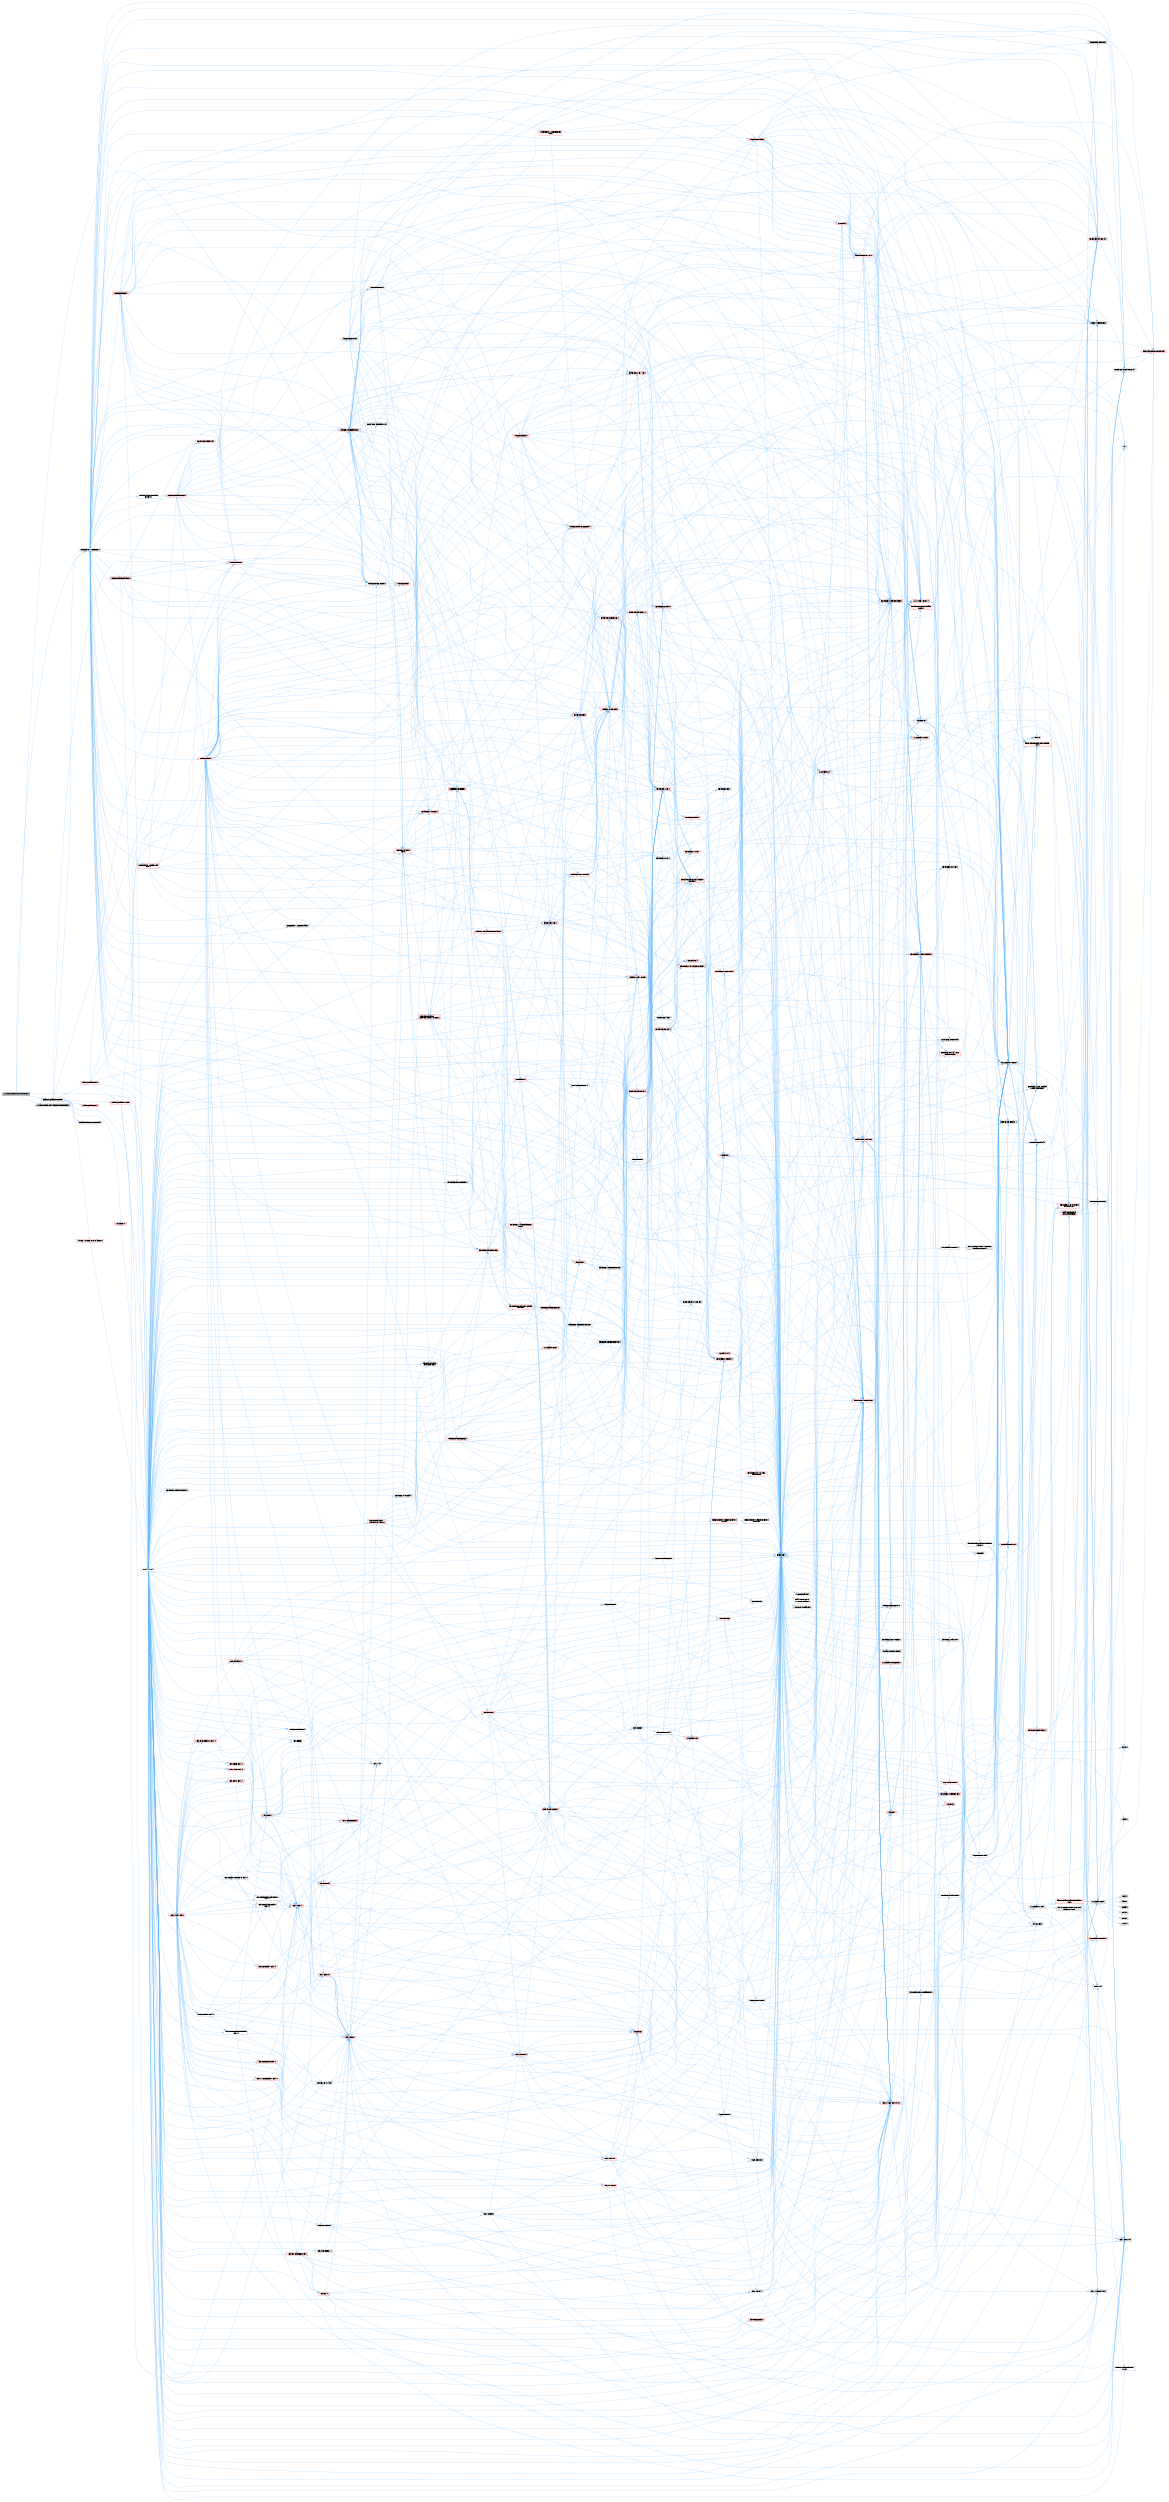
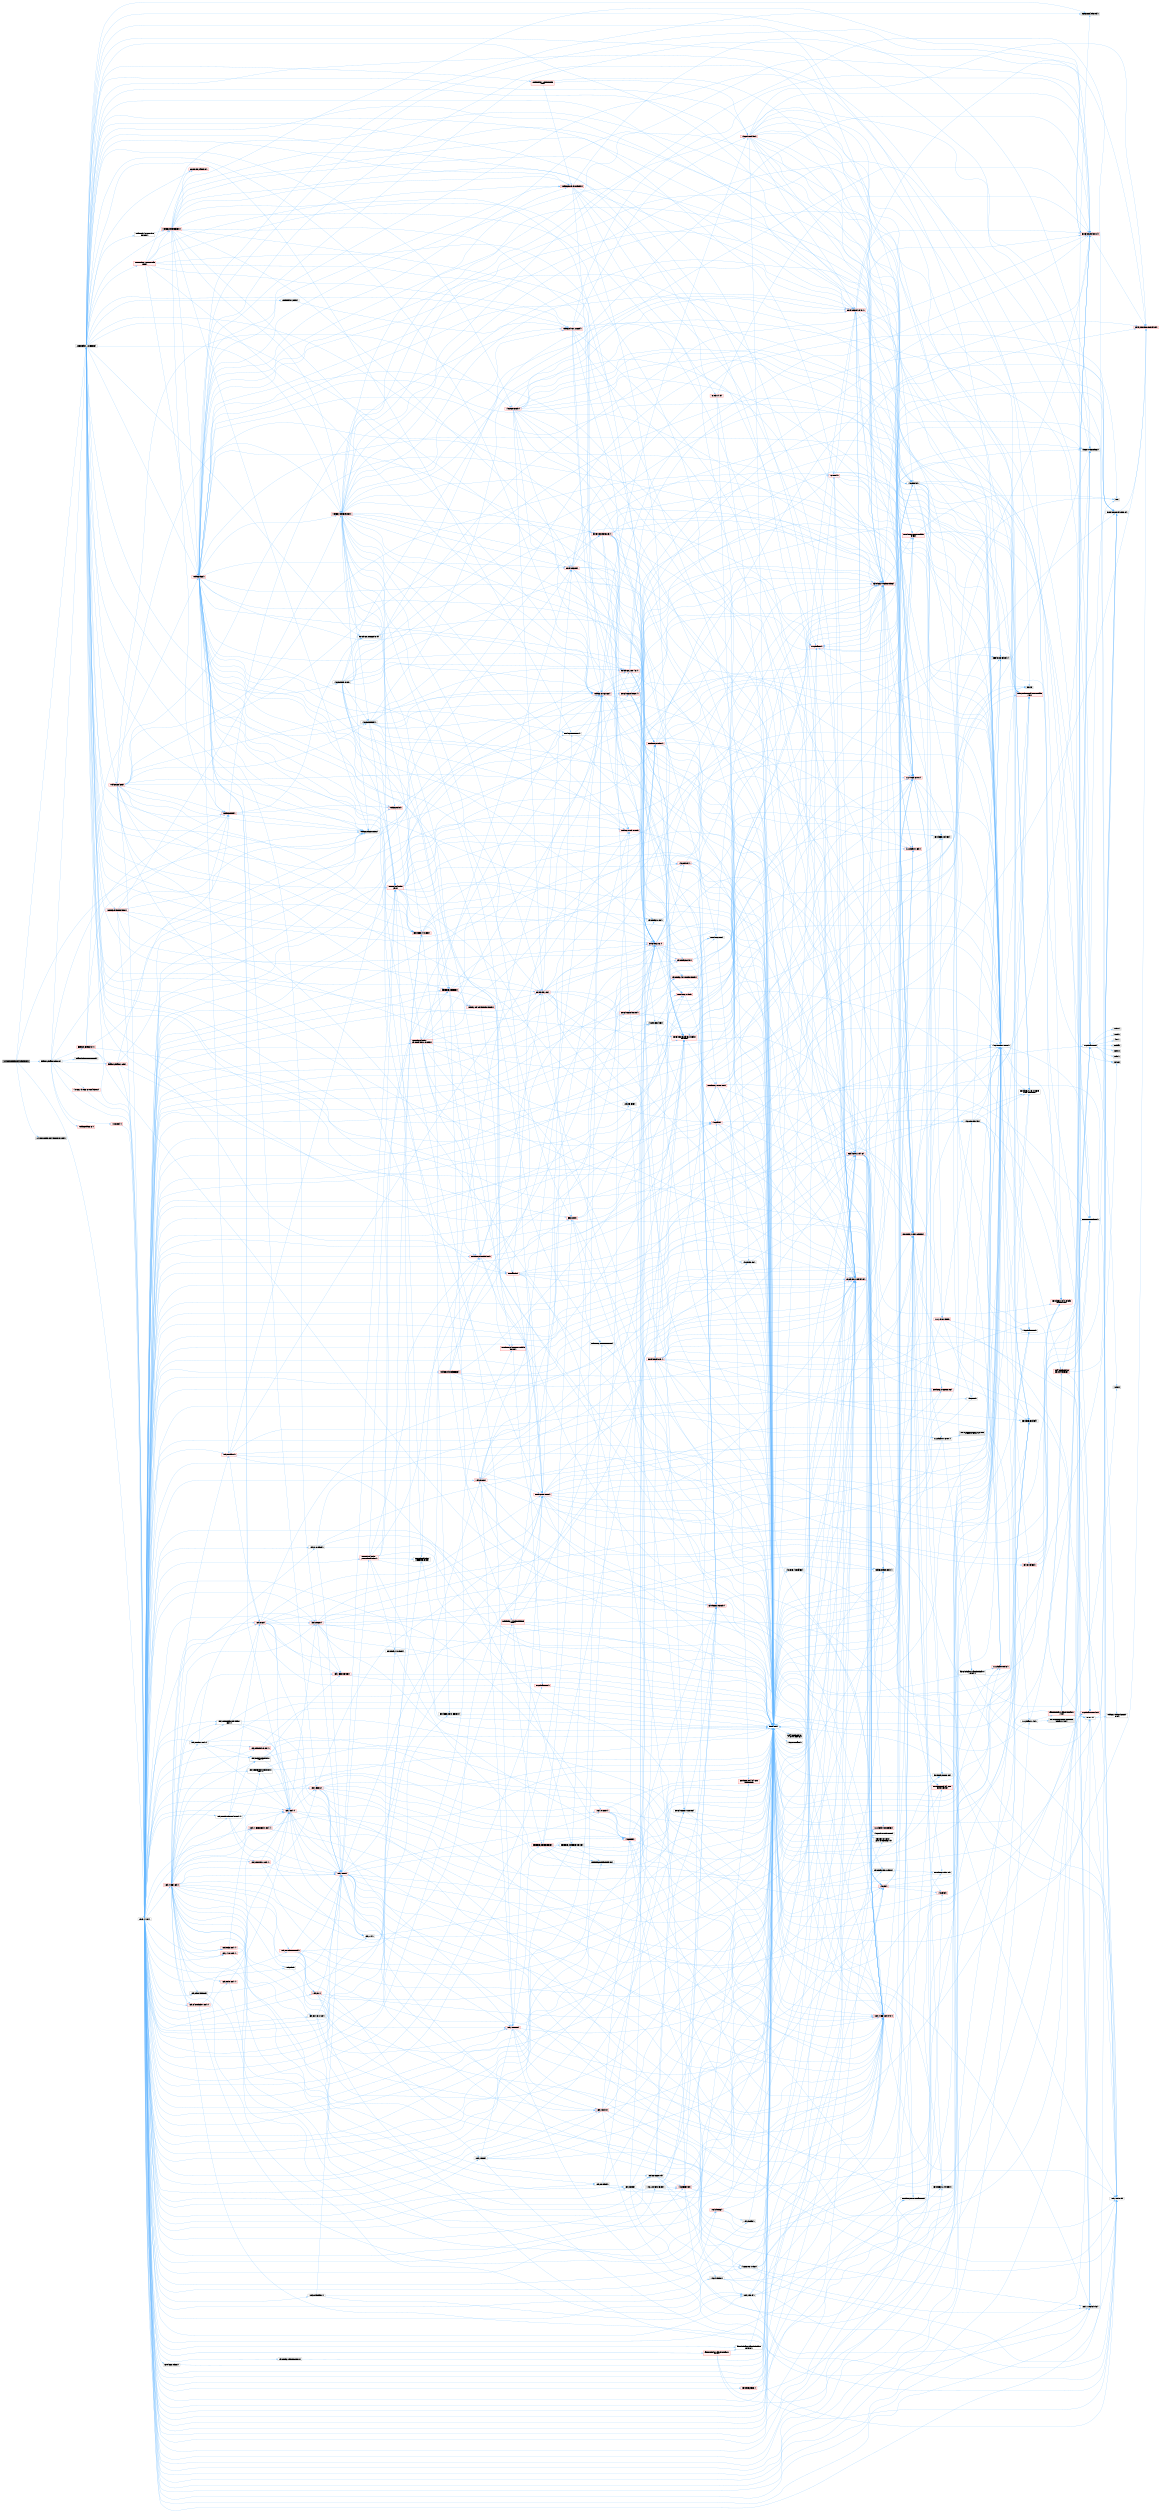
node "AssetRegistry/AssetIdentifier.h": label "AssetRegistry/AssetIdentifier.h" -> "AssetRegistry/Traits.h"
node "AnimationStateMachineSchema.generated.h": label "AnimationStateMachineSchema.generated.h" -> "AnimationStateMachineSchema.math.h"
node "Internationalization /CulturePointer.h": label "Internationalization /CulturePointer.h" -> "Internationalization /IntegerSequence.h"
node "String/FormatStringSan.h": label "String/FormatStringSan.h" -> "String/UObject.h"
node "Internationalization /TextNamespaceFwd.h": added
node "Misc/VarArgs.h": label "Misc/VarArgs.h" -> "Misc/PlatformTLS.h"
node "Templates/IsClass.h": added
